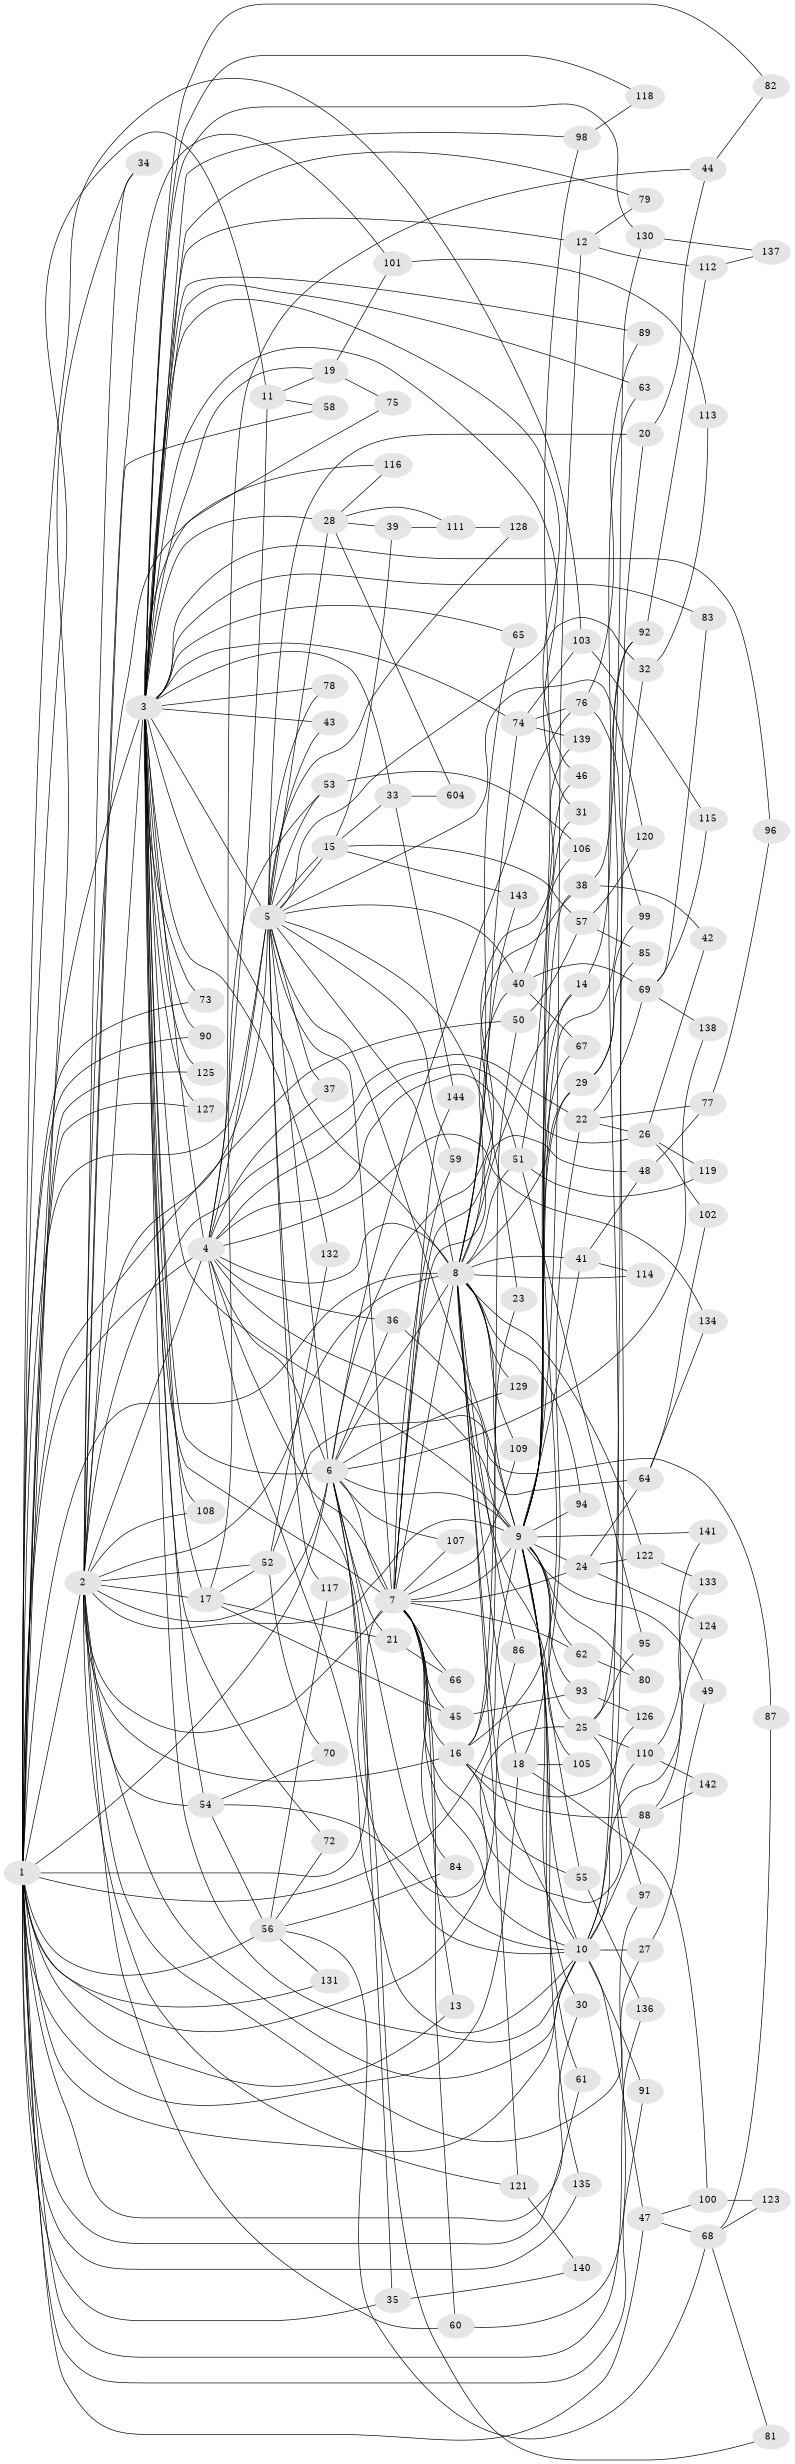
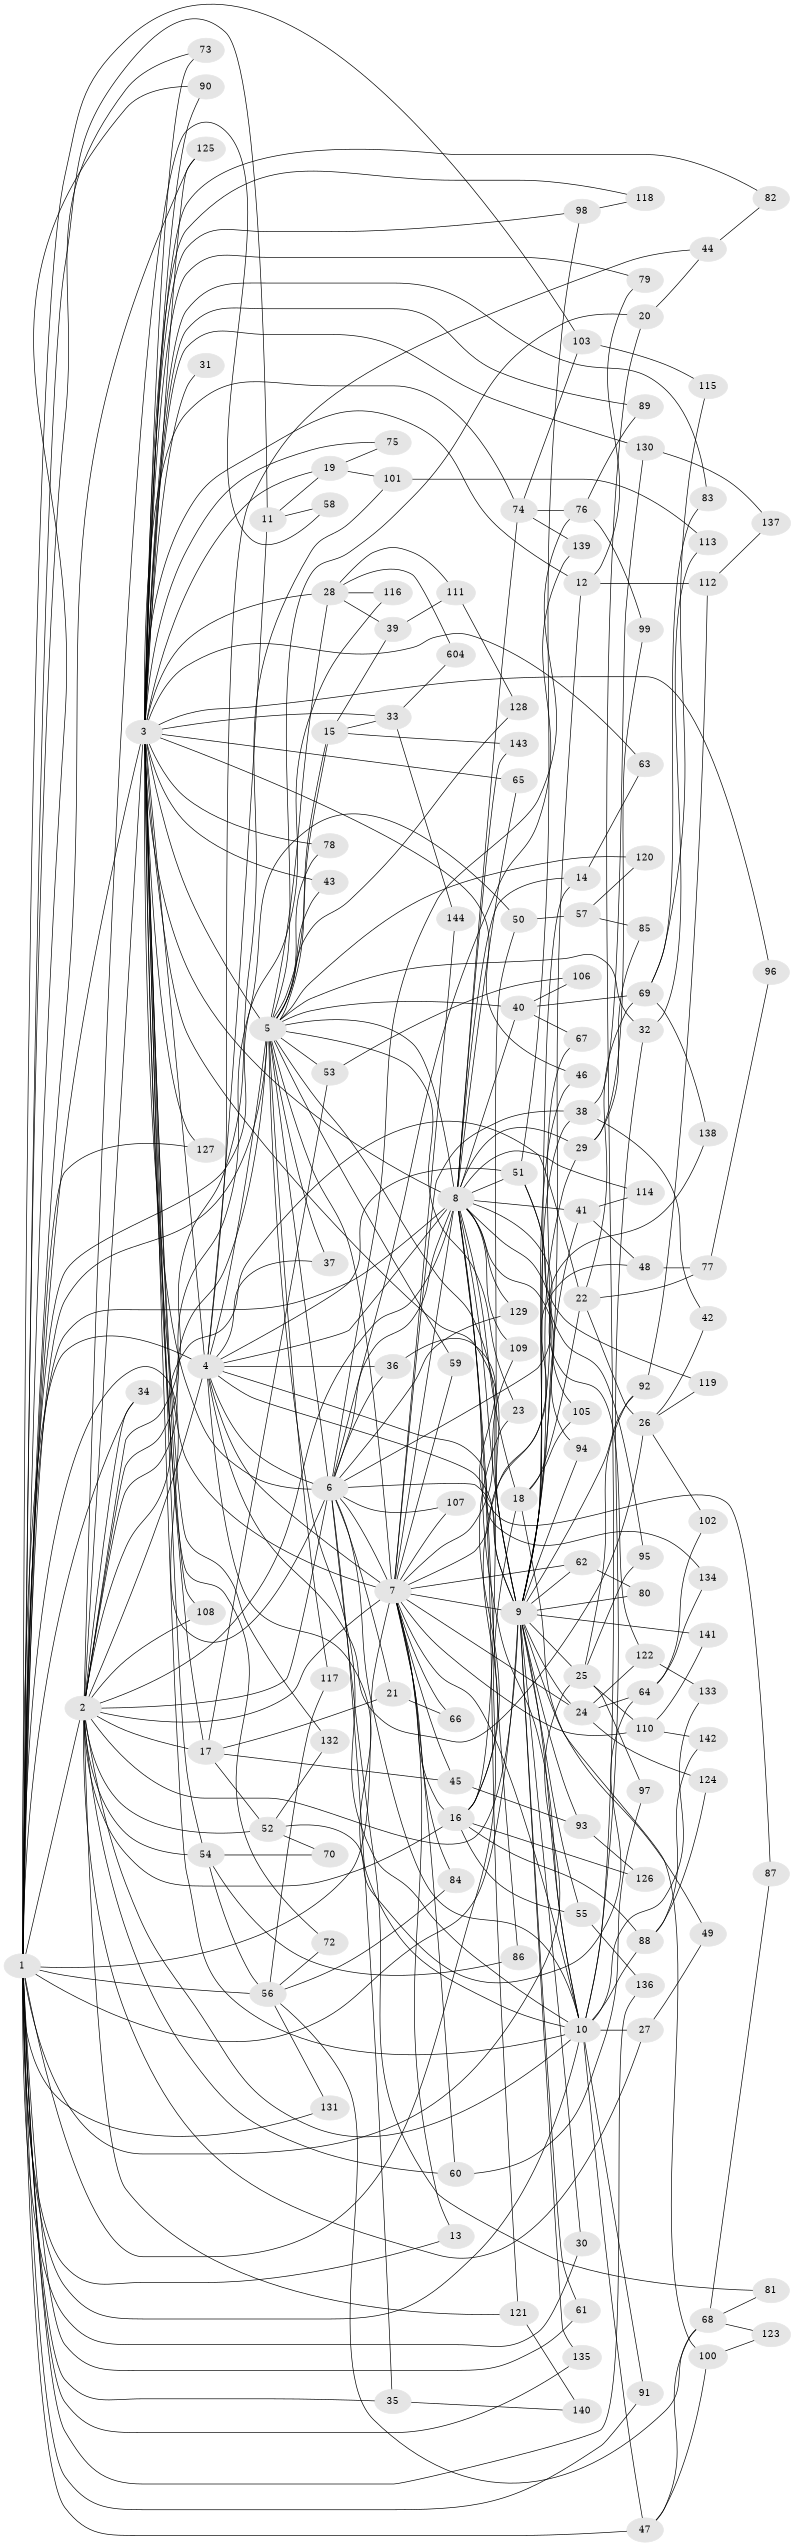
edge "15" -- "57": removed
edge "31" -- "9": removed
